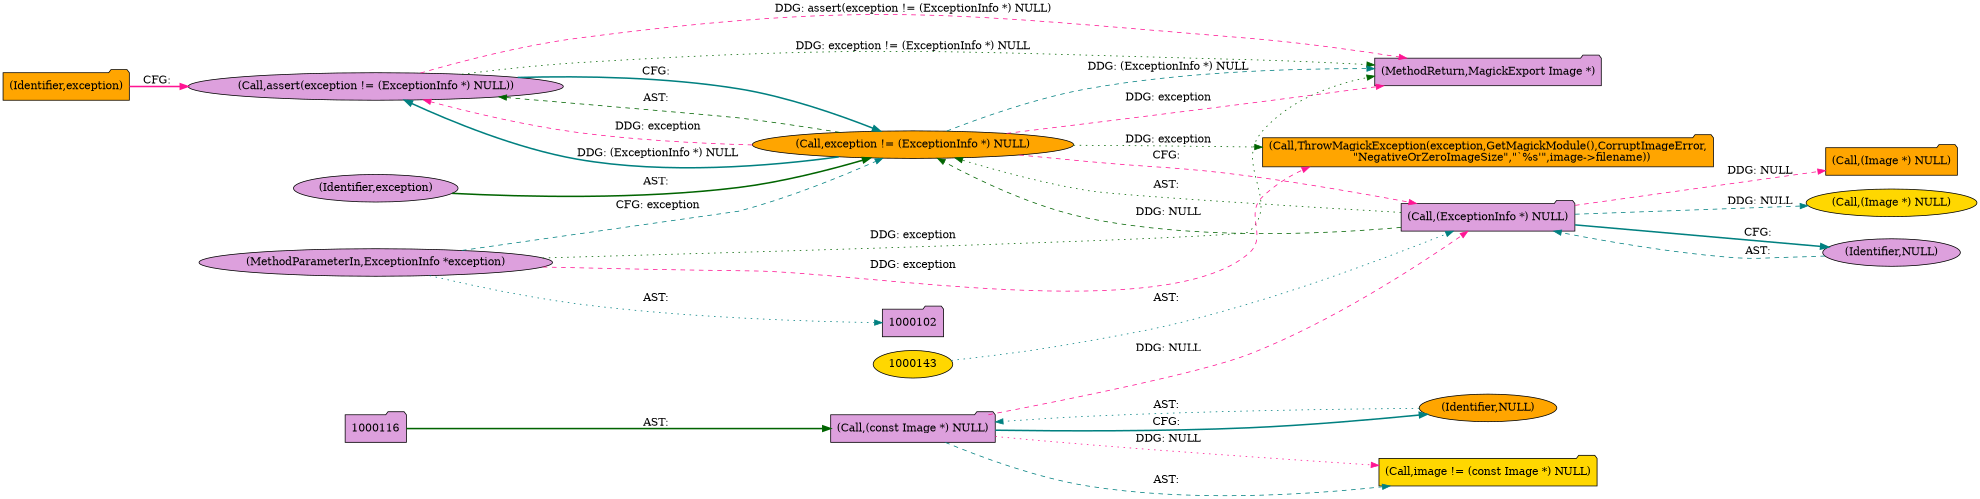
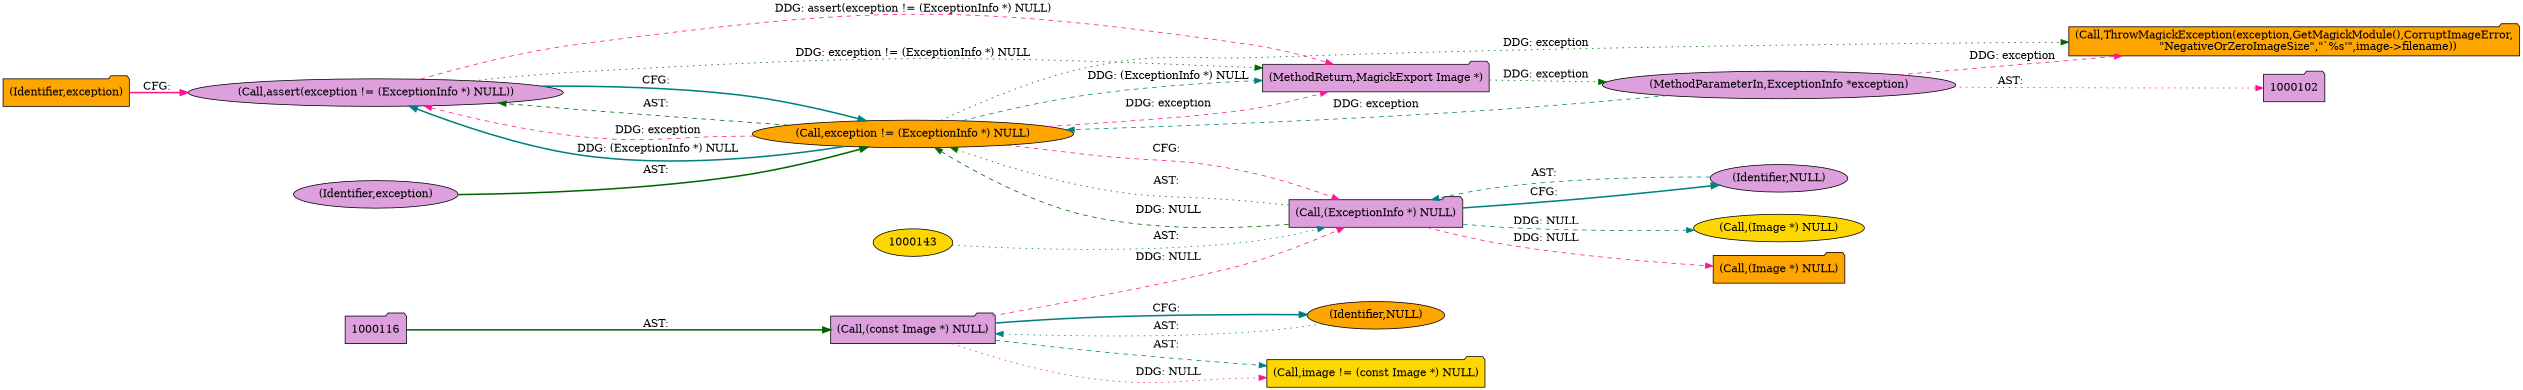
edge "(MethodParameterIn,ExceptionInfo *exception)" -> "(Call,exception != (ExceptionInfo *) NULL)": label "CFG: exception" -> "DDG: exception"
edge "(MethodParameterIn,ExceptionInfo *exception)" -> "(MethodReturn,MagickExport Image *)": reversed
edge "(MethodParameterIn,ExceptionInfo *exception)" -> "1000102": color teal -> deeppink
